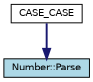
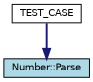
node "CASE_CASE": label "CASE_CASE" -> "TEST_CASE"
